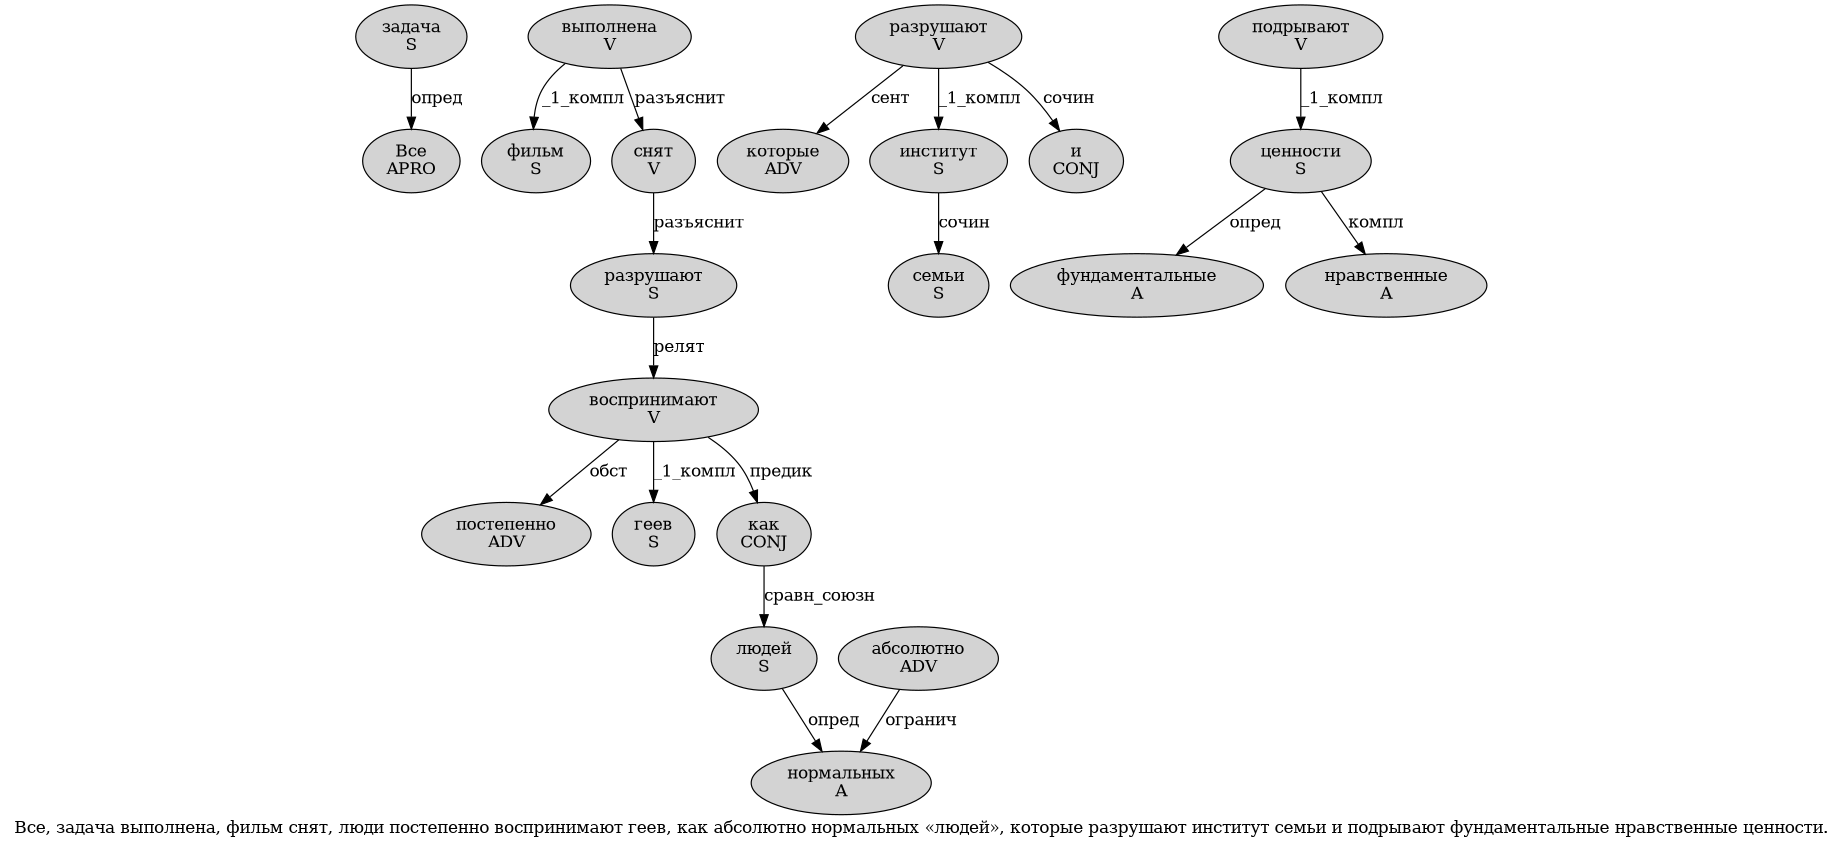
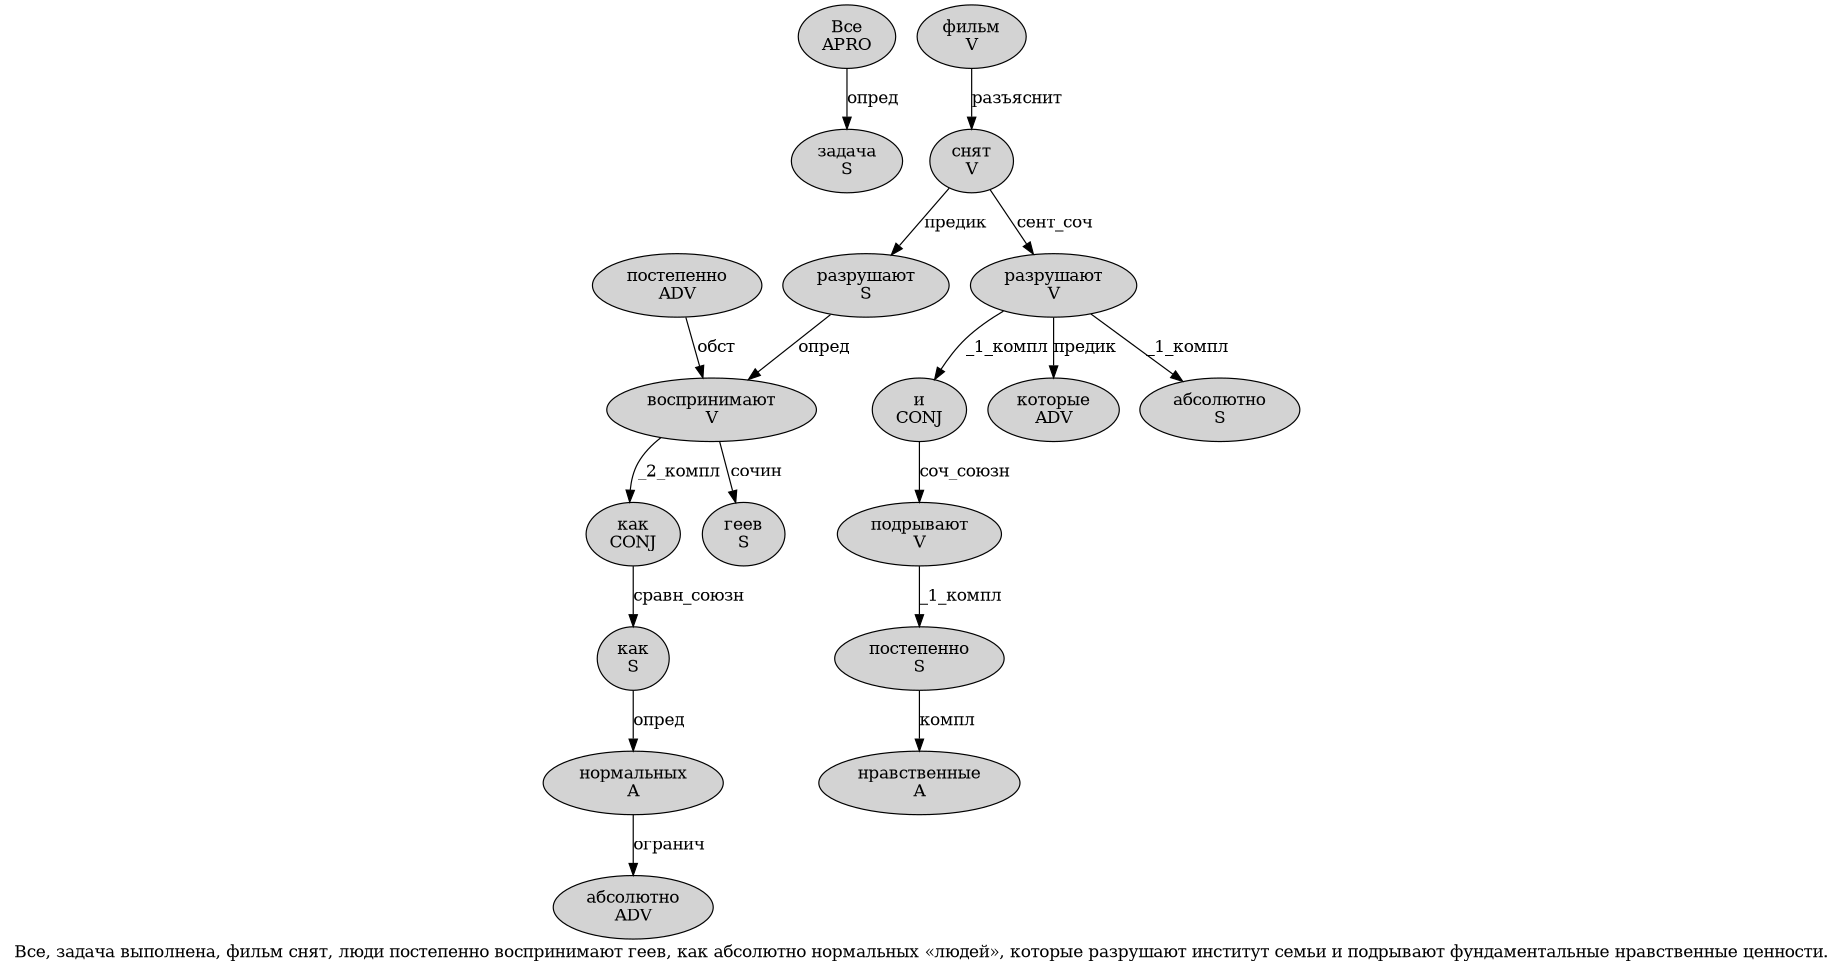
node "выполнена V": label "выполнена V" -> "фильм V"
edge "задача S" -> "Все APRO": reversed
edge "разрушают V" -> "которые ADV": label "сент" -> "предик"
edge "разрушают V" -> "и CONJ": label "сочин" -> "_1_компл"
node "фильм S": removed
node "институт S": label "институт S" -> "абсолютно S"
node "ценности S": label "ценности S" -> "постепенно S"
edge "снят V" -> "разрушают V": added, label "сент_соч"
edge "снят V" -> "разрушают S": label "разъяснит" -> "предик"
node "семьи S": removed
node "фундаментальные A": removed
edge "разрушают S" -> "воспринимают V": label "релят" -> "опред"
edge "и CONJ" -> "подрывают V": added, label "соч_союзн"
edge "воспринимают V" -> "постепенно ADV": reversed
edge "воспринимают V" -> "геев S": label "_1_компл" -> "сочин"
edge "воспринимают V" -> "как CONJ": label "предик" -> "_2_компл"
node "людей S": label "людей S" -> "как S"
edge "абсолютно ADV" -> "нормальных A": reversed
